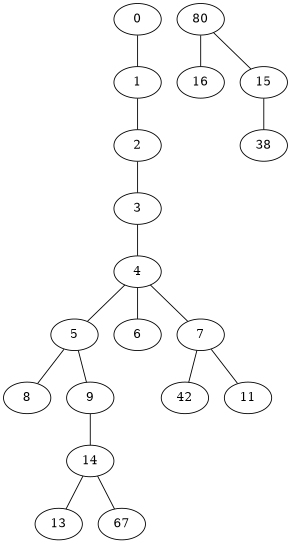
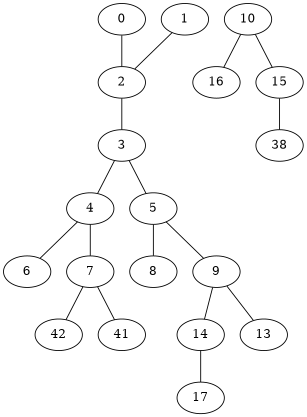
node "80": label "80" -> "10"
edge "0" -- "1": now "0" -- "2"
edge "4" -- "5": now "3" -- "5"
node "11": label "11" -> "41"
edge "14" -- "13": now "9" -- "13"
node "67": label "67" -> "17"
